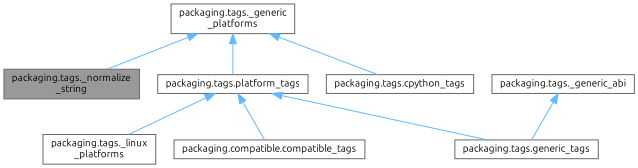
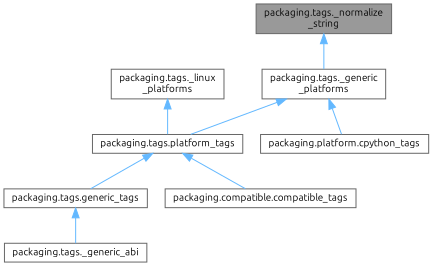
edge "packaging.tags._normalize _string" -> "packaging.tags._generic _platforms": reversed
node "packaging.tags.cpython_tags": label "packaging.tags.cpython_tags" -> "packaging.platform.cpython_tags"
edge "packaging.tags._linux _platforms" -> "packaging.tags.platform_tags": reversed
edge "packaging.tags.generic_tags" -> "packaging.tags._generic_abi": reversed
